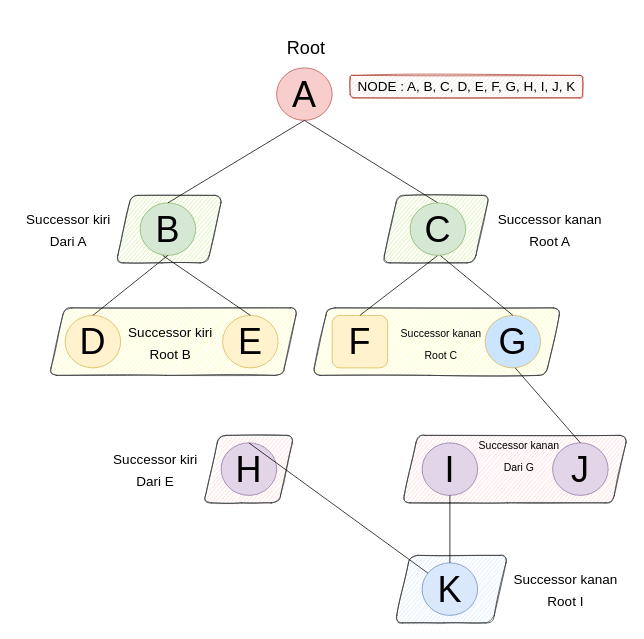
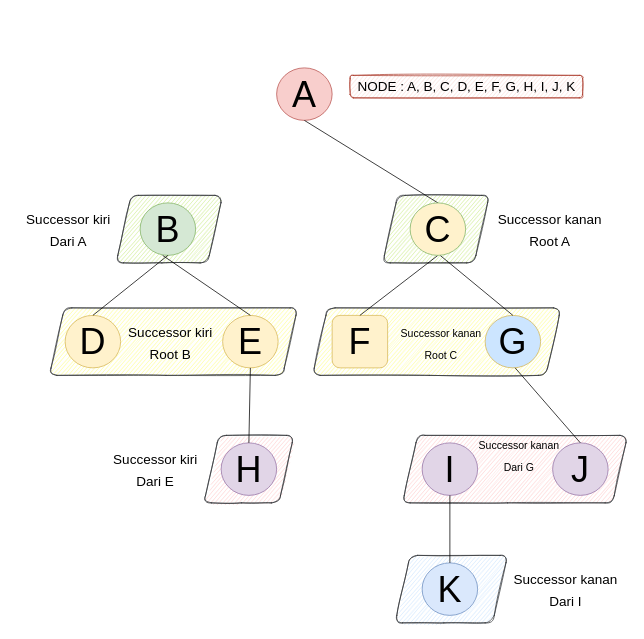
node "Root": removed
edge "A" -- "B": removed
node "C": fillcolor #d5e8d4 -> #fff2cc
edge "H" -- "K": now "H" -- "E"
node "Successor kanan Root I": label "Successor kanan Root I" -> "Successor kanan Dari I"
